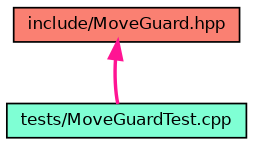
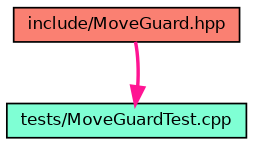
edge "tests/MoveGuardTest.cpp" -> "include/MoveGuard.hpp": reversed
